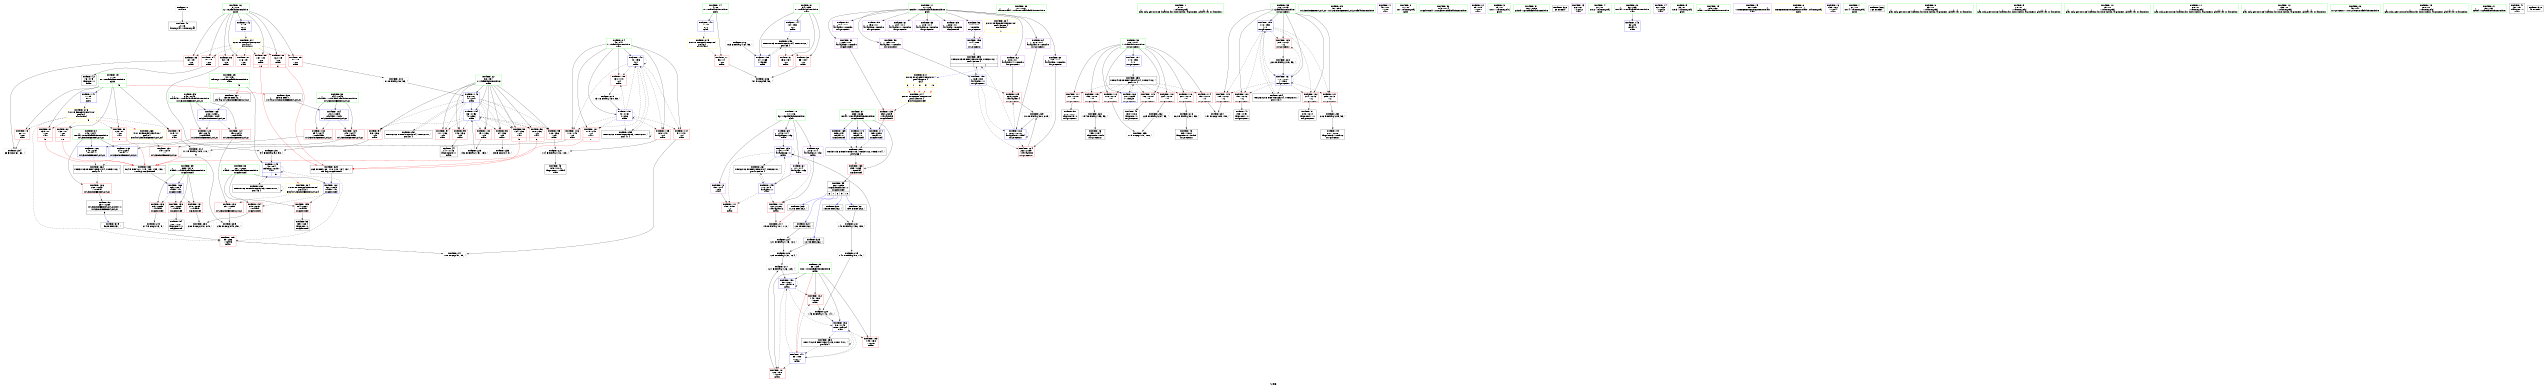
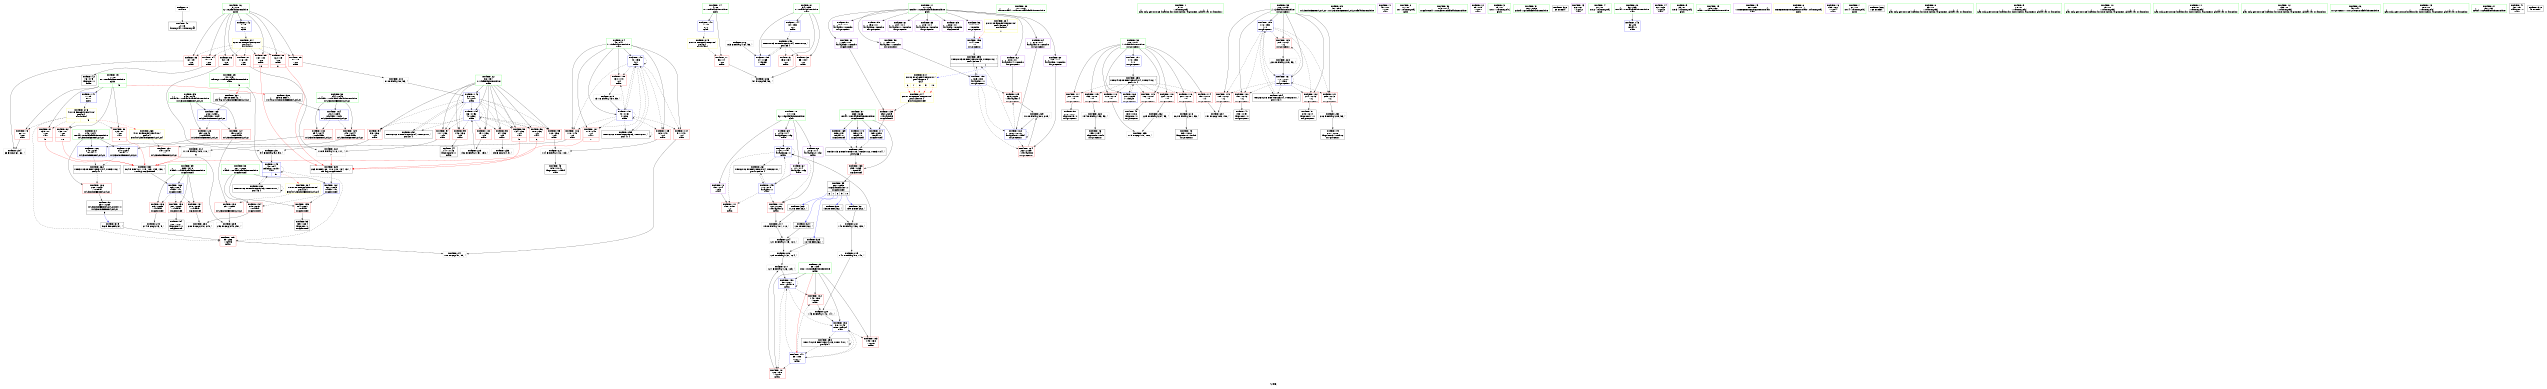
edge "NodeID: 148" -> "NodeID: 151": added
edge "NodeID: 154" -> "NodeID: 257": added
node "NodeID: 79": removed
node "NodeID: 222": added
edge "NodeID: 323" -> "NodeID: 214": color red -> black
node "NodeID: 319": text "96 = PHI(237, )" -> "96 = ENCHI(237, )"
edge "NodeID: 214" -> "NodeID: 224": added
